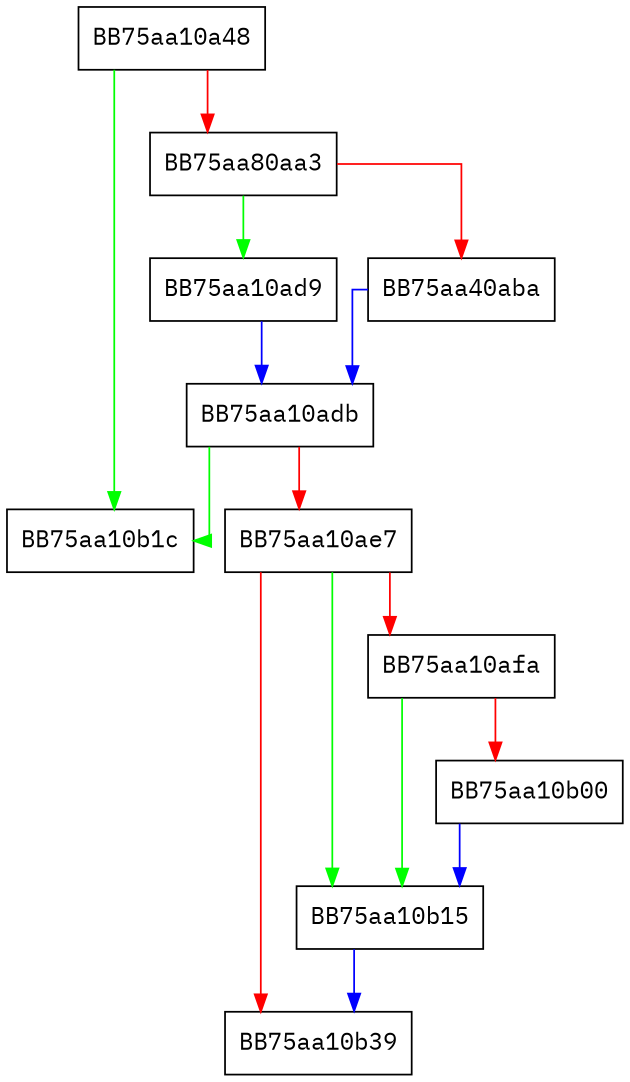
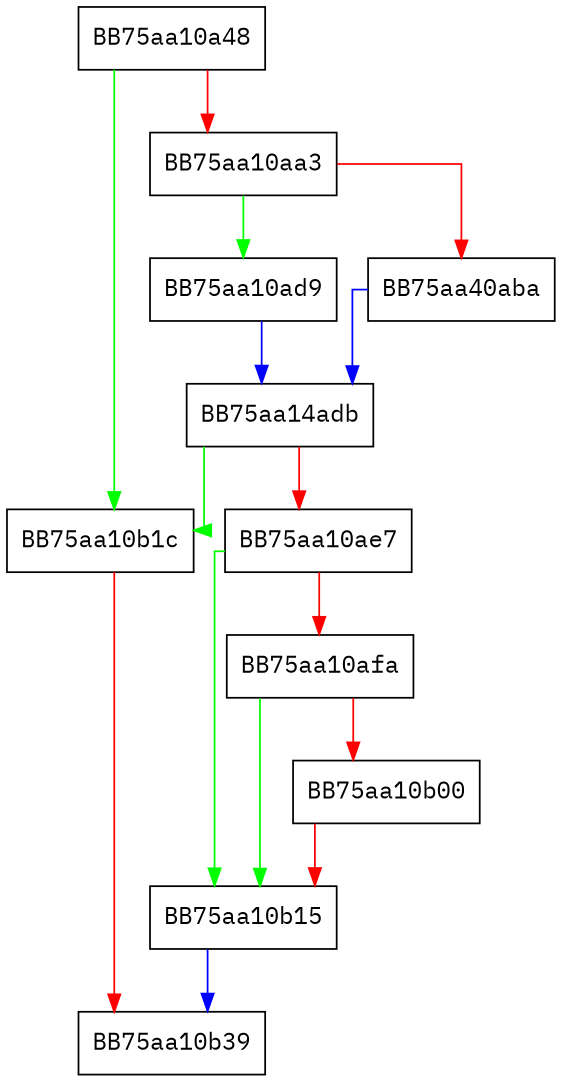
node "BB75aa80aa3": label "BB75aa80aa3" -> "BB75aa10aa3"
node "BB75aa10adb": label "BB75aa10adb" -> "BB75aa14adb"
edge "BB75aa10ae7" -> "BB75aa10b39": now "BB75aa10b1c" -> "BB75aa10b39"
edge "BB75aa10b00" -> "BB75aa10b15": color blue -> red
